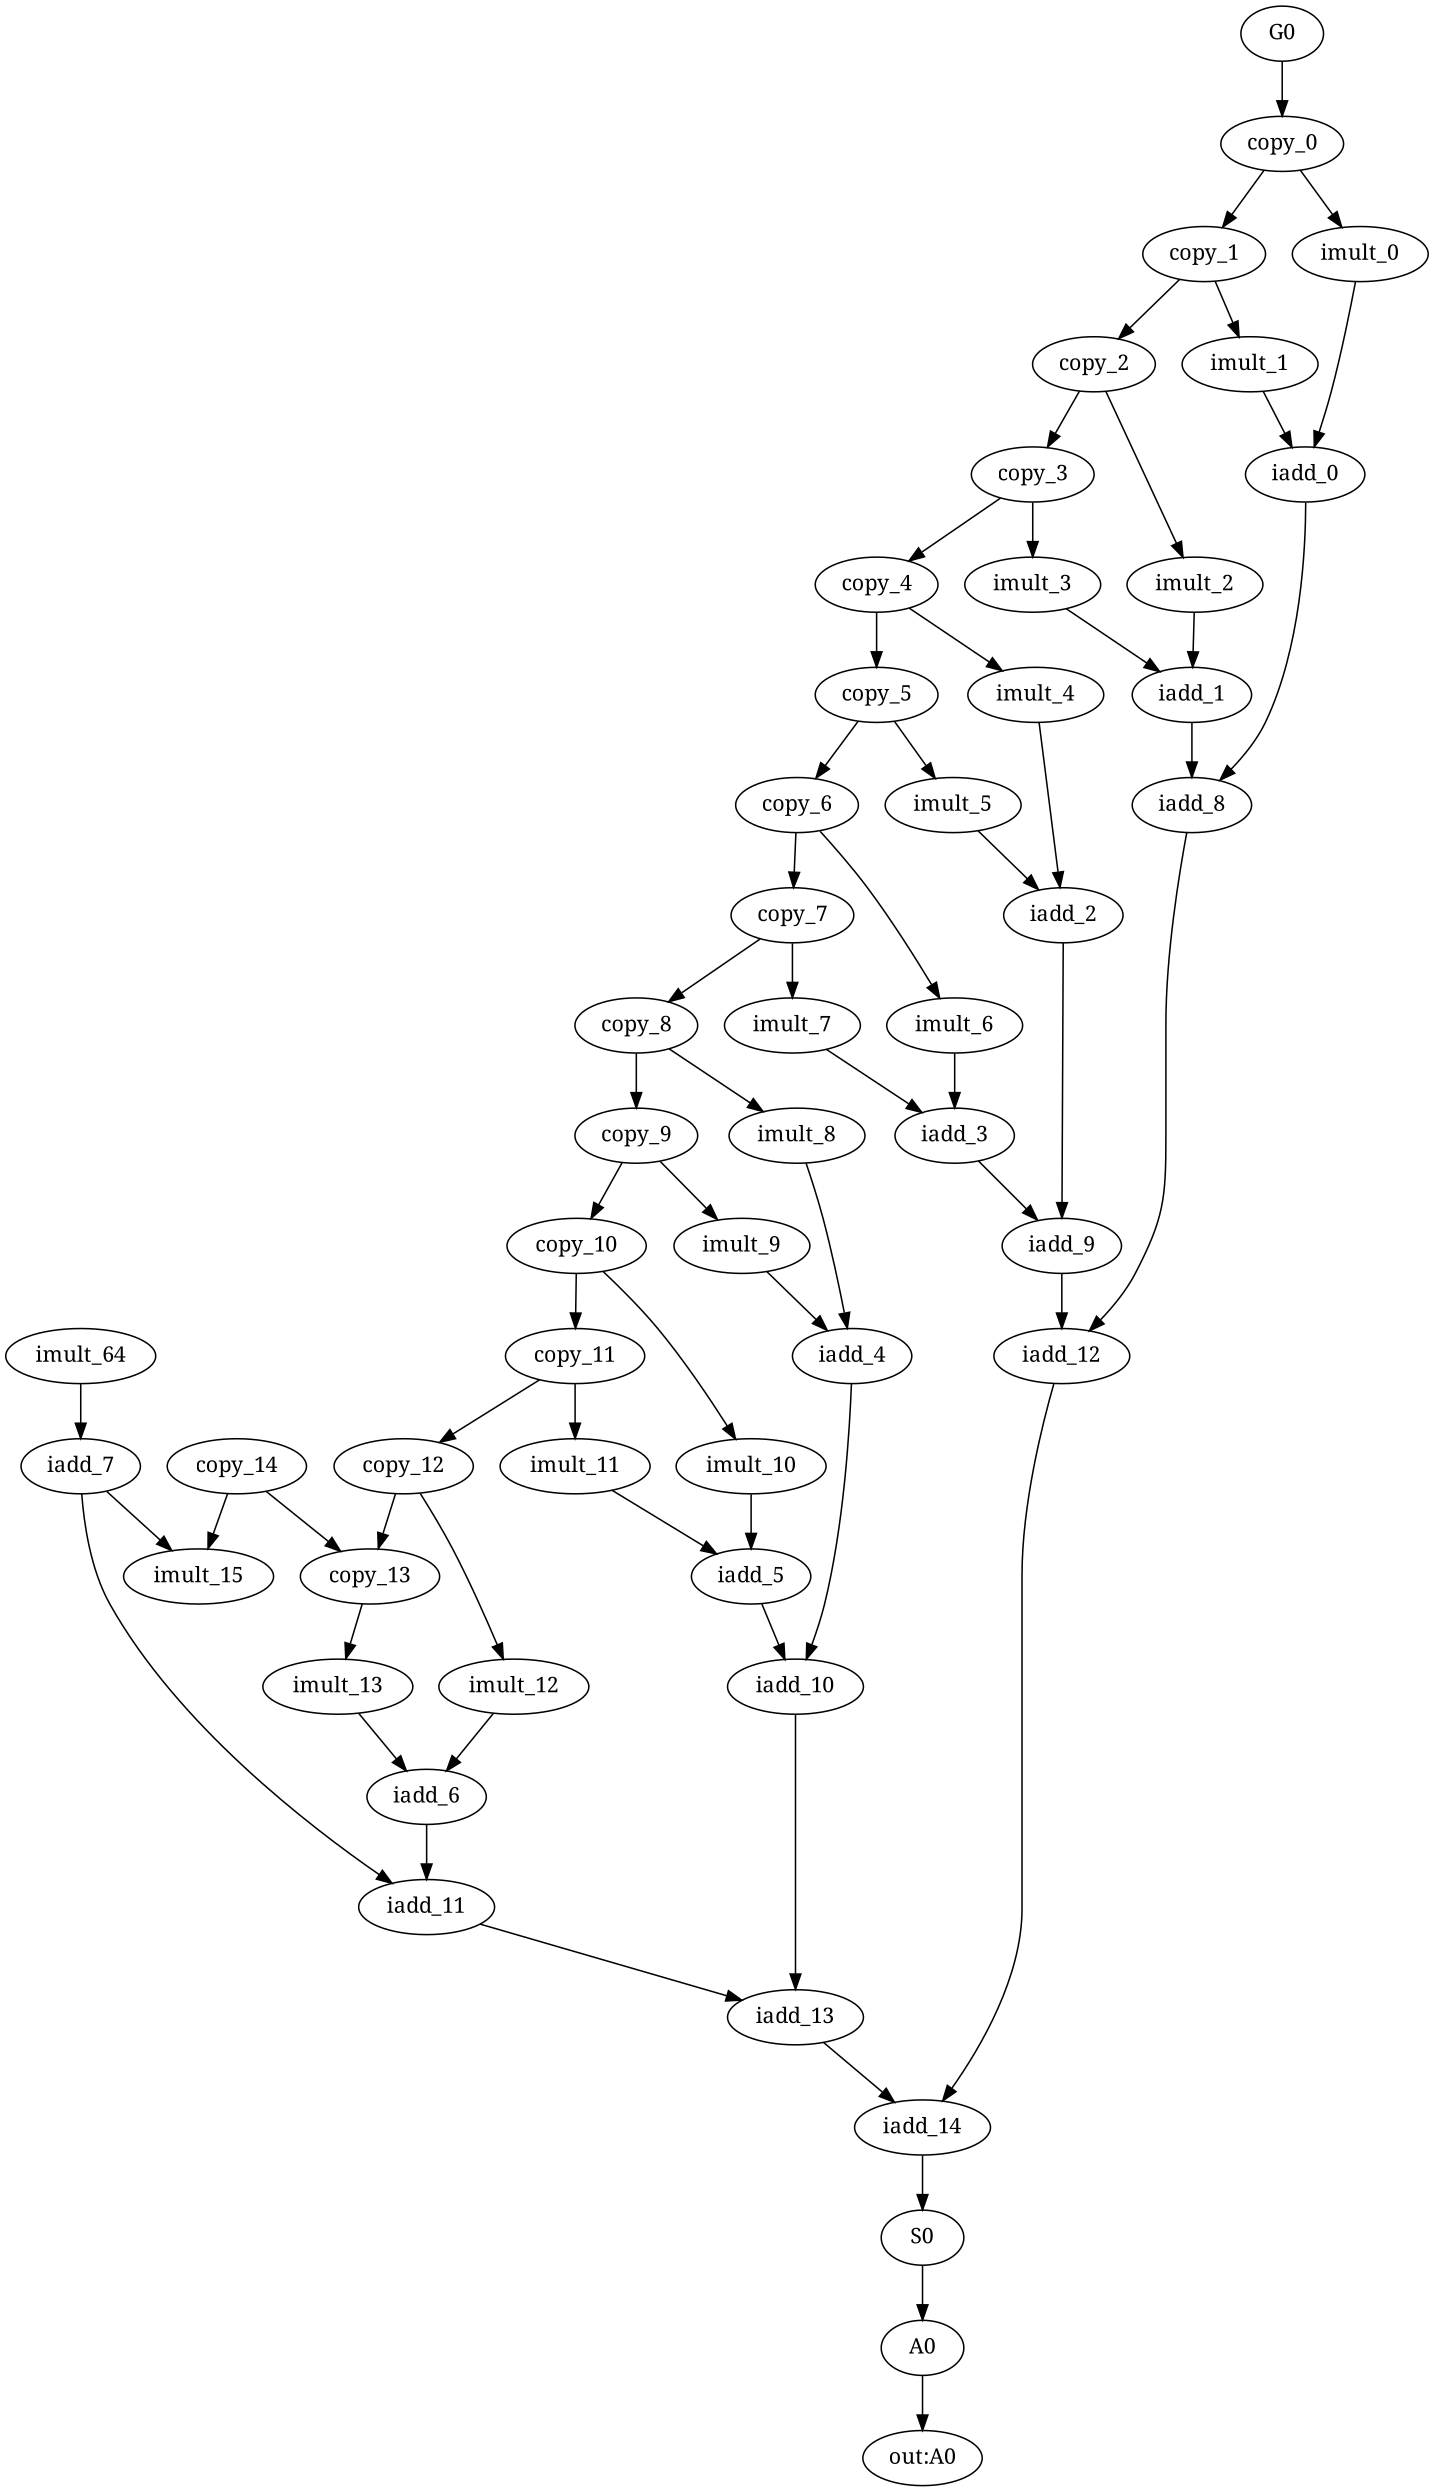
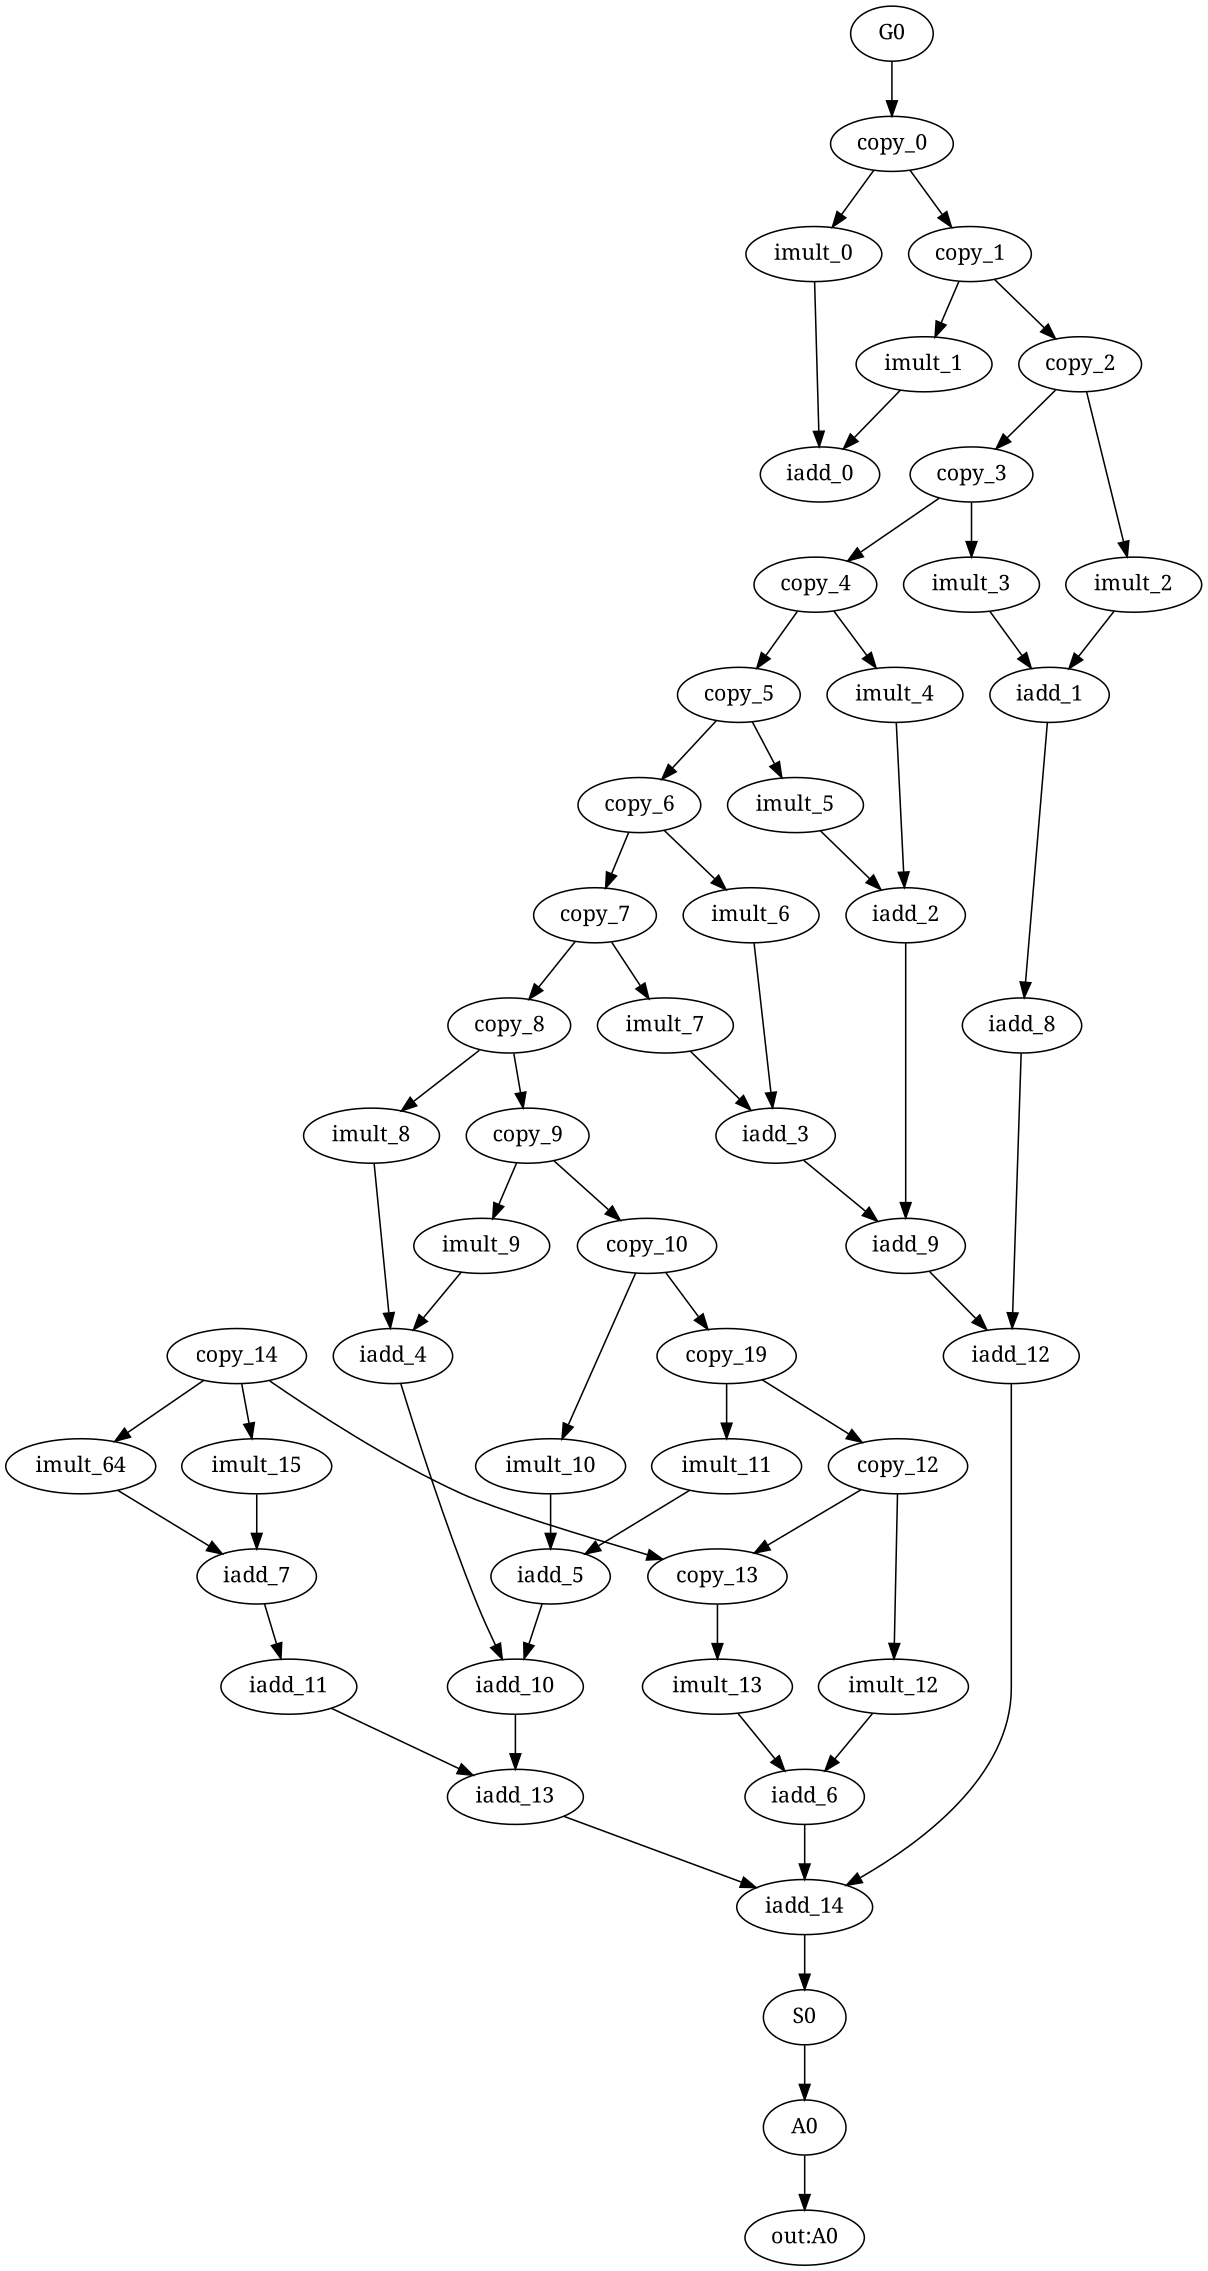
edge "iadd_0" -> "iadd_8": removed
node "copy_11": label "copy_11" -> "copy_19"
edge "copy_14" -> "imult_64": added
edge "iadd_7" -> "imult_15": reversed
edge "iadd_6" -> "iadd_11": now "iadd_6" -> "iadd_14"
